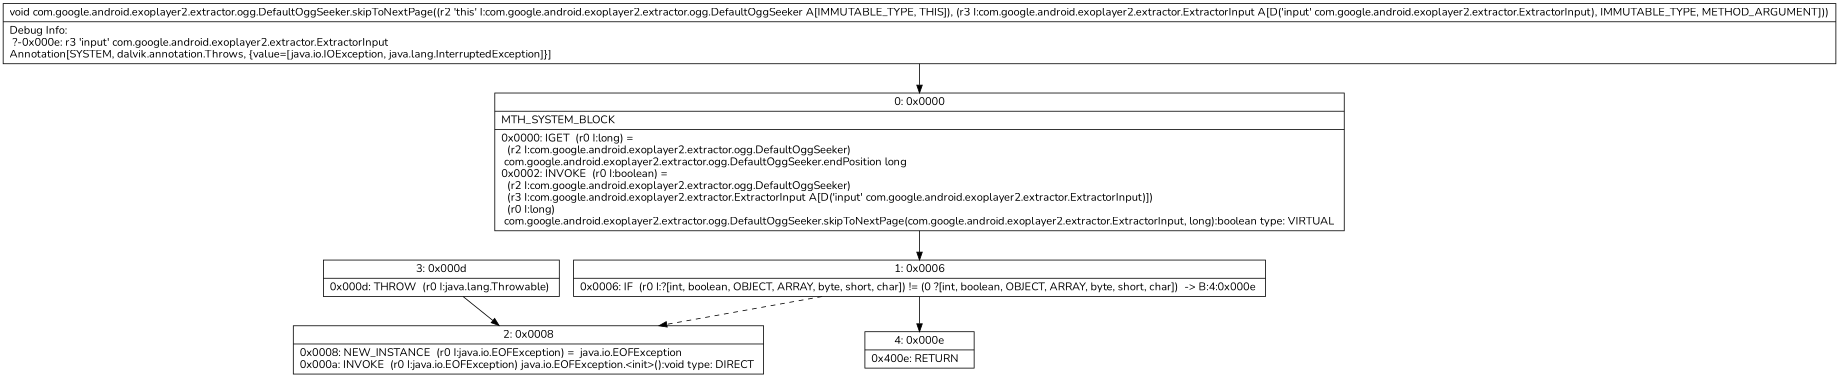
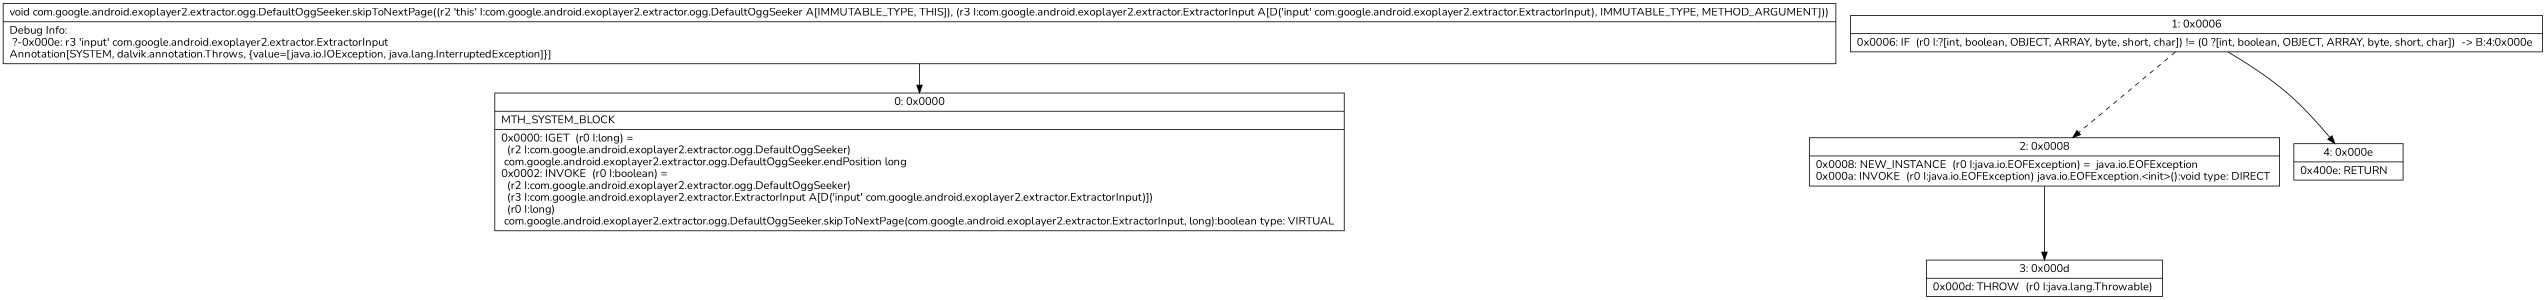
edge "0: 0x0000" -> "1: 0x0006": removed
edge "3: 0x000d" -> "2: 0x0008": reversed
